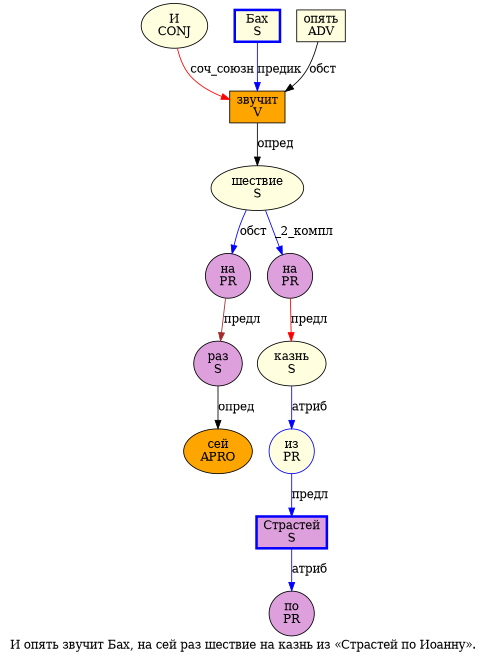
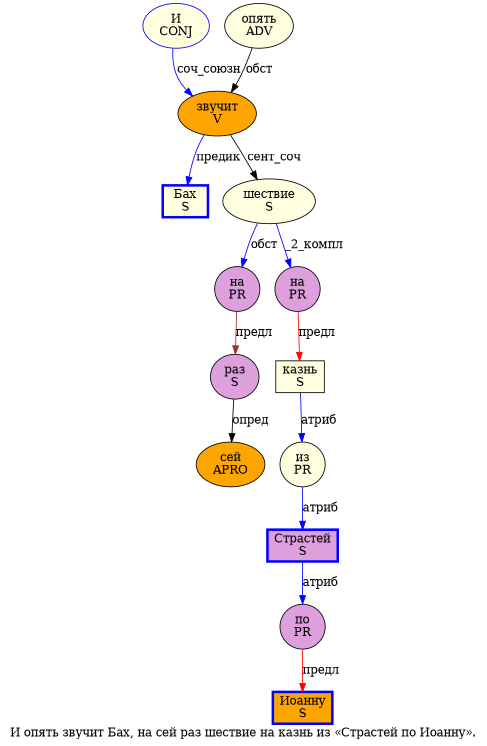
node "И CONJ": color black -> blue
node "опять ADV": shape box -> ellipse
edge "Бах S" -> "звучит V": reversed
edge "И CONJ" -> "звучит V": color red -> blue
node "звучит V": shape box -> ellipse
edge "звучит V" -> "шествие S": label "опред" -> "сент_соч"
node "казнь S": shape ellipse -> box
node "из PR": color blue -> black
edge "из PR" -> "Страстей S": label "предл" -> "атриб"
node "Иоанну S": added
